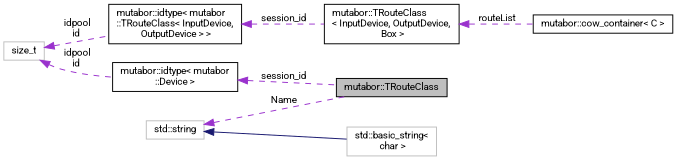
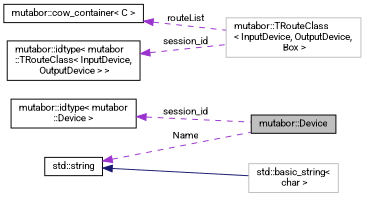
node "mutabor::TRouteClass < InputDevice, OutputDevice, Box >": color black -> grey75
edge "mutabor::cow_container< C >" -> "mutabor::TRouteClass < InputDevice, OutputDevice, Box >": reversed
node "size_t": removed
node "mutabor::TRouteClass": label "mutabor::TRouteClass" -> "mutabor::Device"
node "std::string": color grey75 -> black
